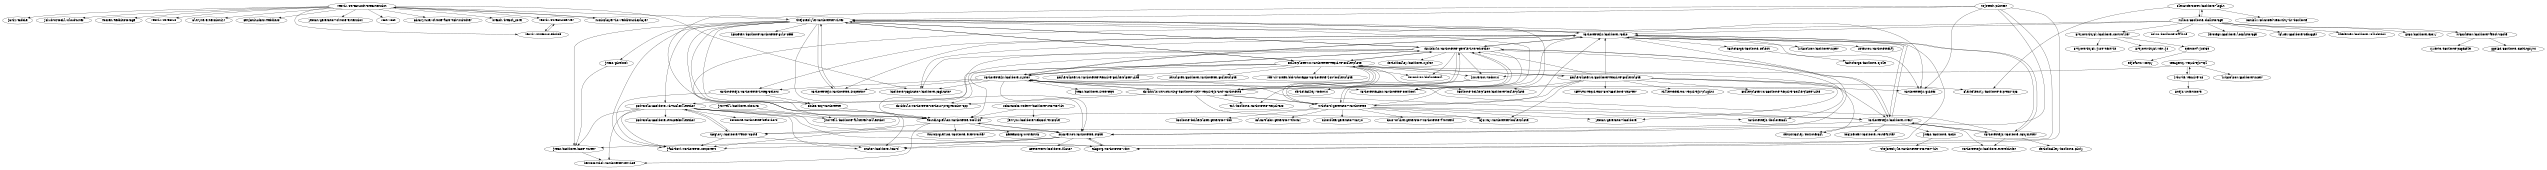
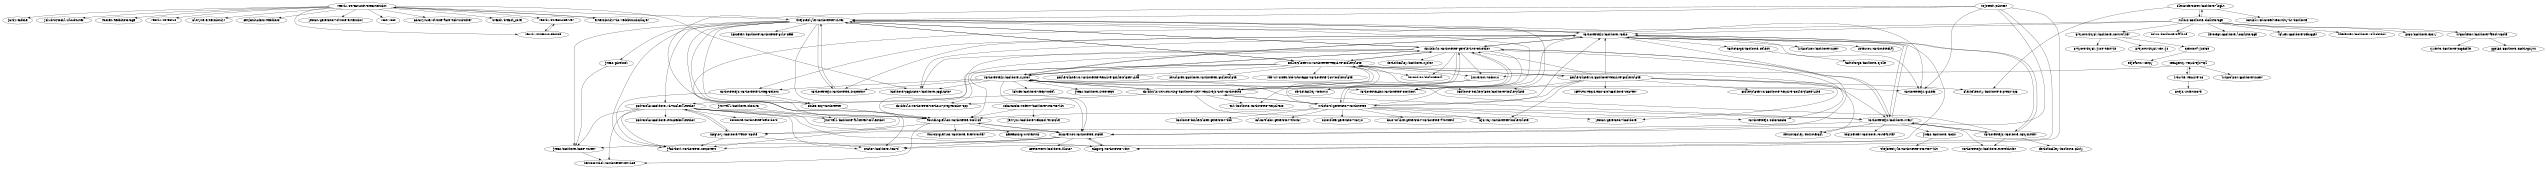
node "musicplayer-io/redditmusicplayer": label "musicplayer-io/redditmusicplayer" -> "extensionizr-io/redditmusicplayer"
edge "BoilerplateMVC/Marionette-Require-Boilerplate" -> "mrichard/generator-marionette": removed
node "kahwee/backbone-deep-model": added
node "millermedeiros/requirejs-plugins": removed
node "marionettejs/bbclonemail": label "marionettejs/bbclonemail" -> "marionettejs/sabarasaba"
